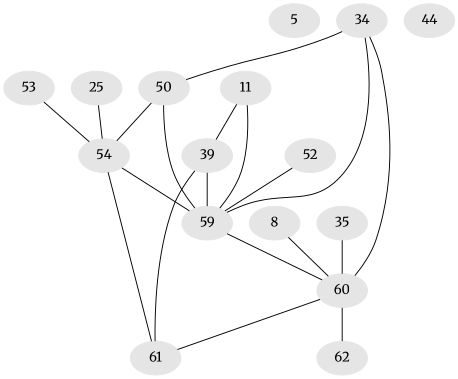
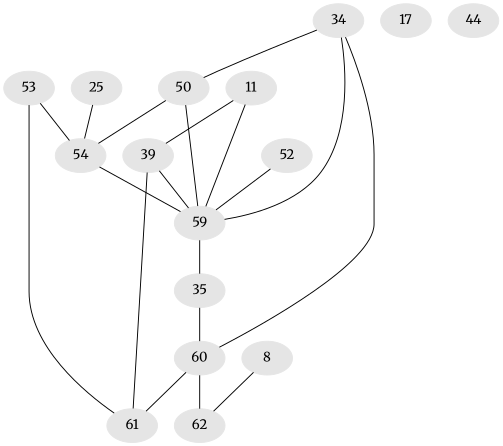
node "5": removed
node "17": added
edge "54" -- "61": now "53" -- "61"
edge "59" -- "60": now "59" -- "35"
edge "8" -- "60": now "8" -- "62"
